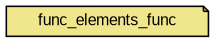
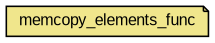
node "func_elements_func": label "func_elements_func" -> "memcopy_elements_func"
